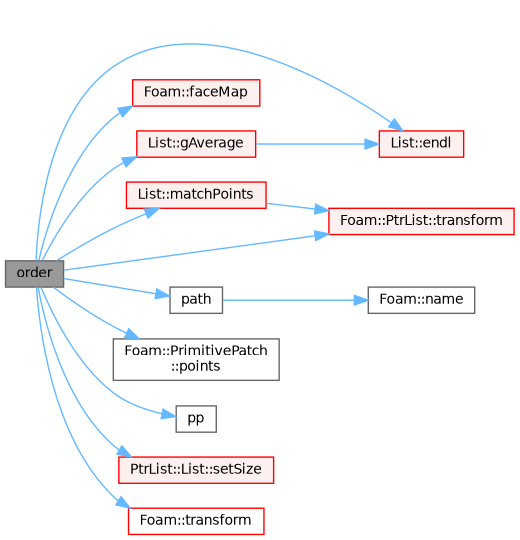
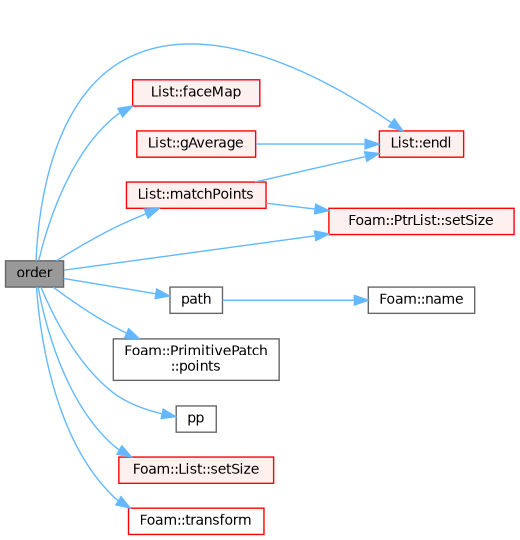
node "Foam::faceMap": label "Foam::faceMap" -> "List::faceMap"
edge "List::matchPoints" -> "List::endl": added
edge "order" -> "List::gAverage": removed
node "Foam::PtrList::transform": label "Foam::PtrList::transform" -> "Foam::PtrList::setSize"
node "PtrList::List::setSize": label "PtrList::List::setSize" -> "Foam::List::setSize"
